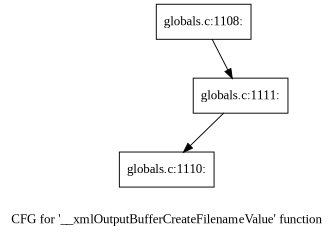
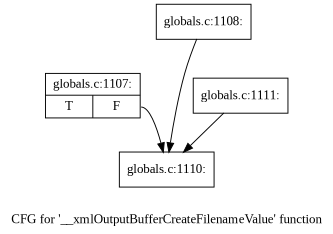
edge "globals.c:1108:" -> "globals.c:1111:": now "globals.c:1108:" -> "globals.c:1110:"
node "globals.c:1107:": added
